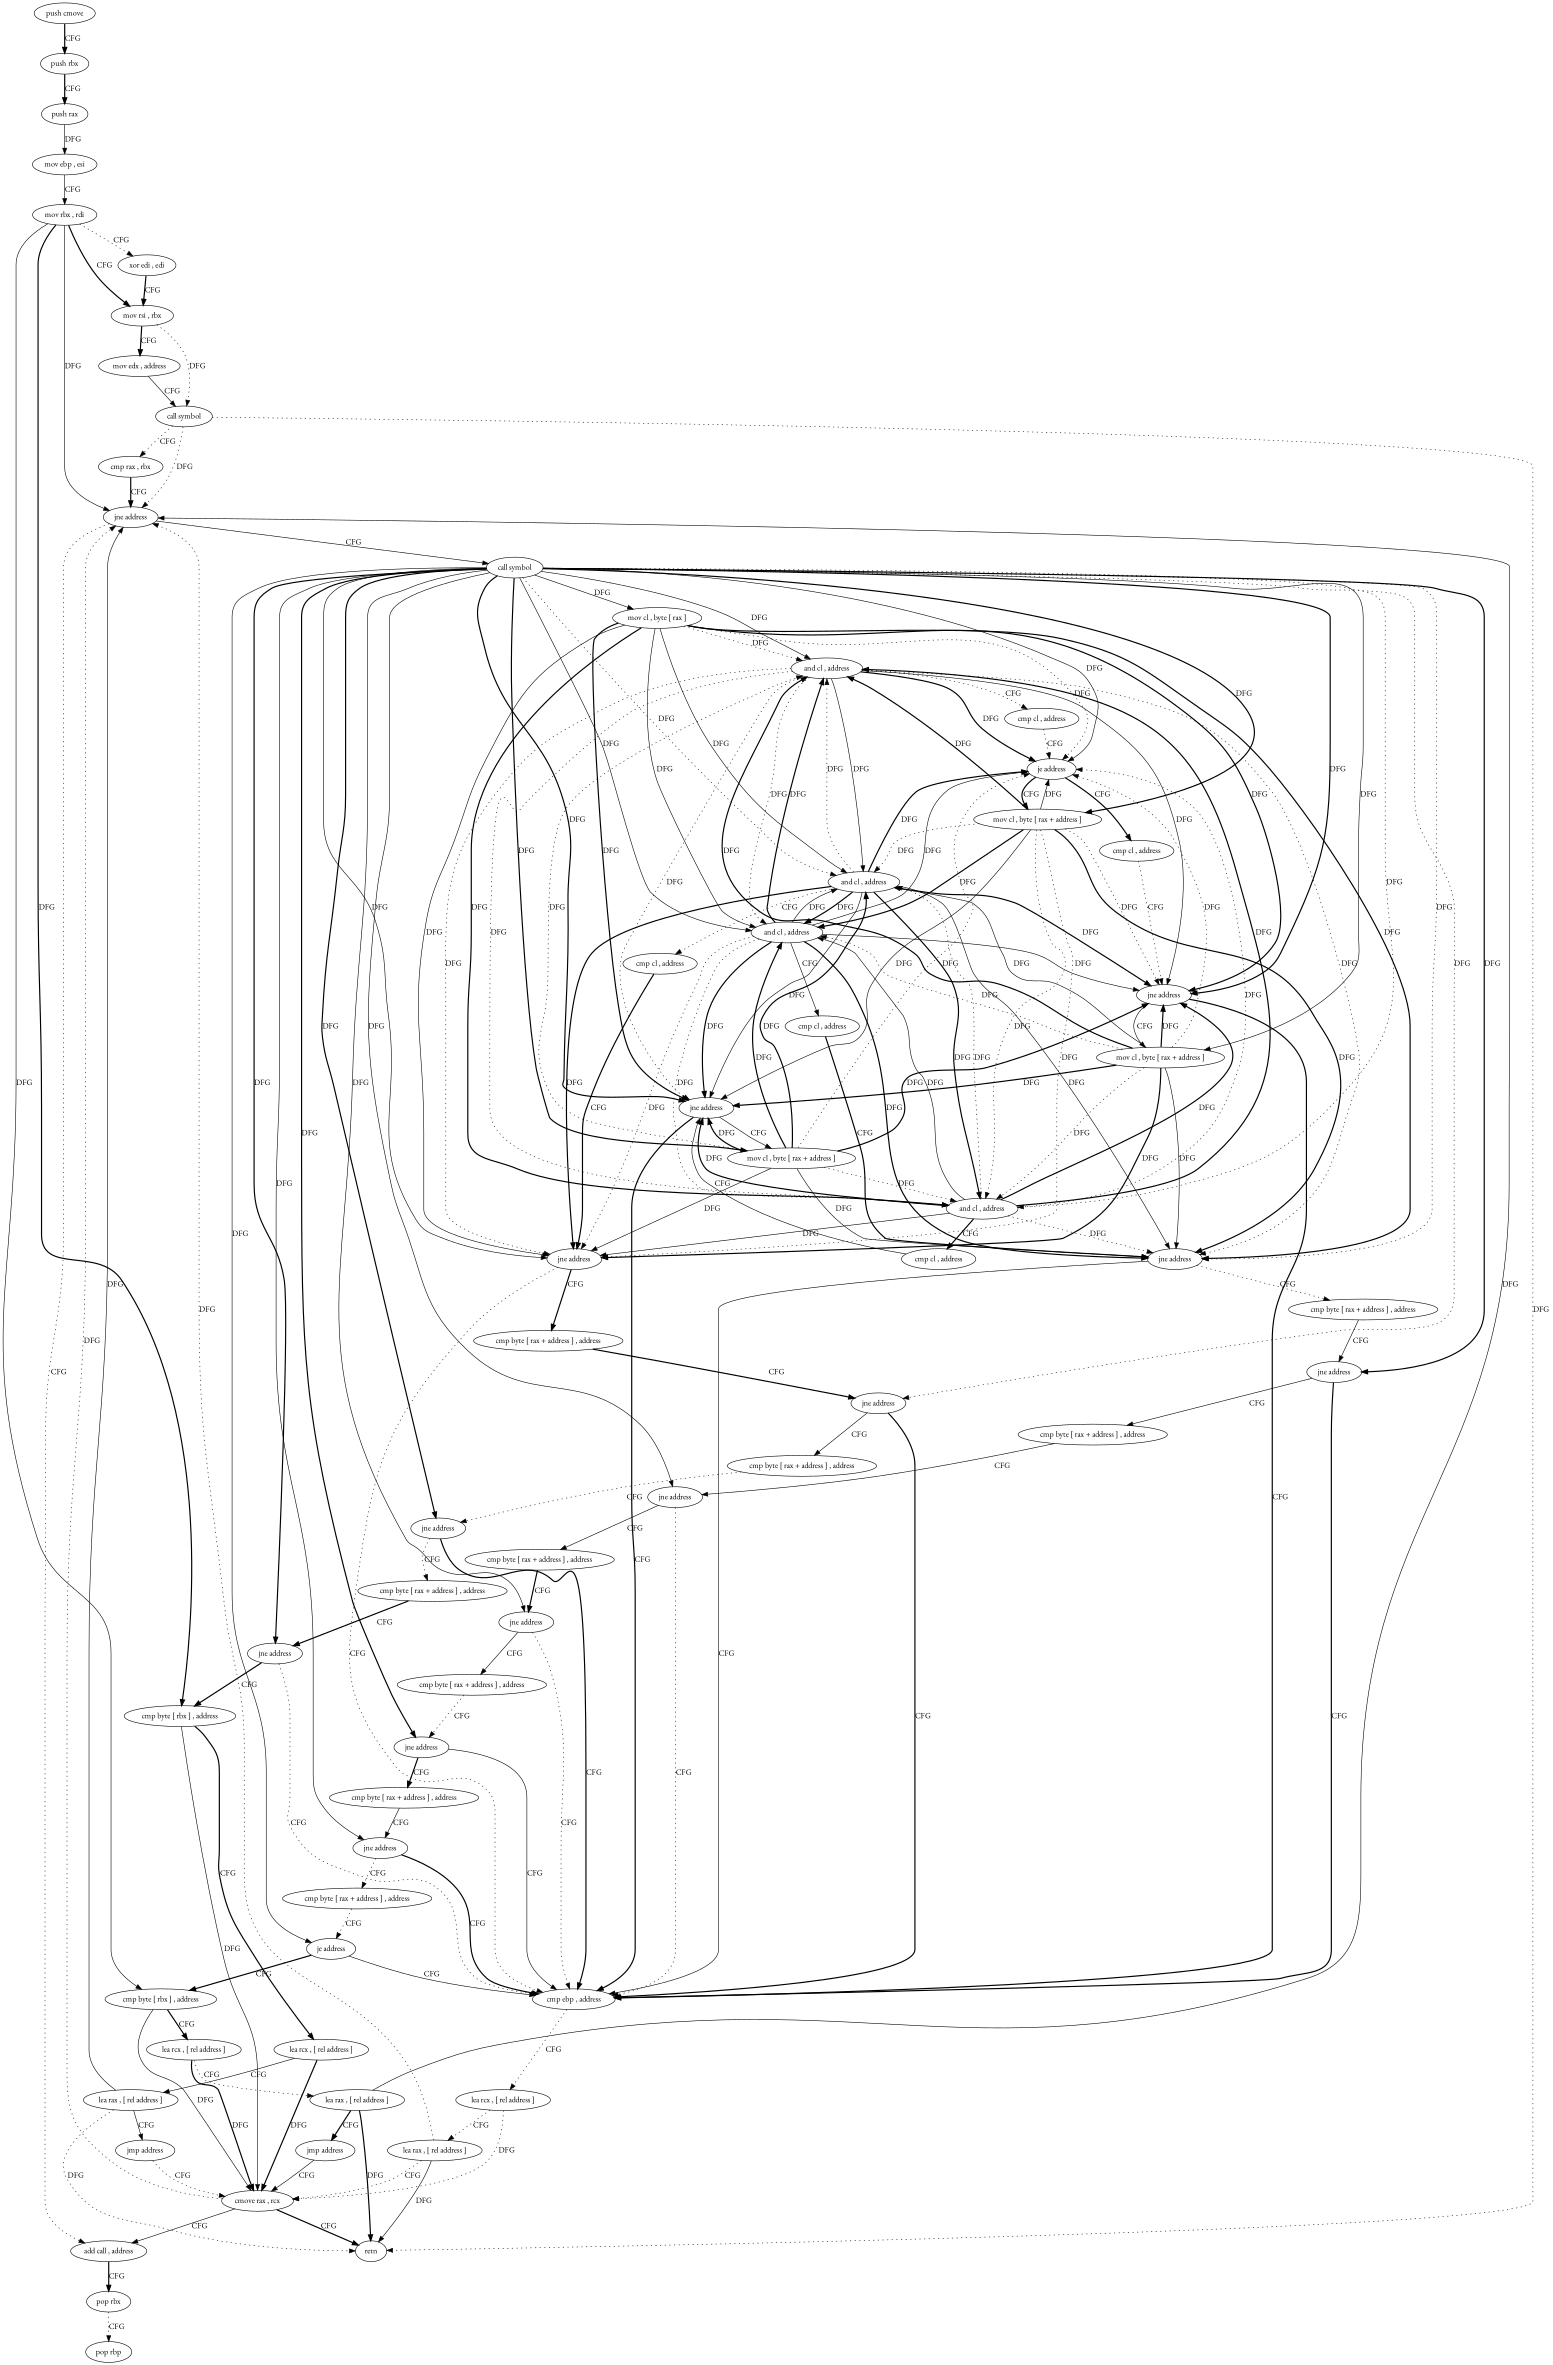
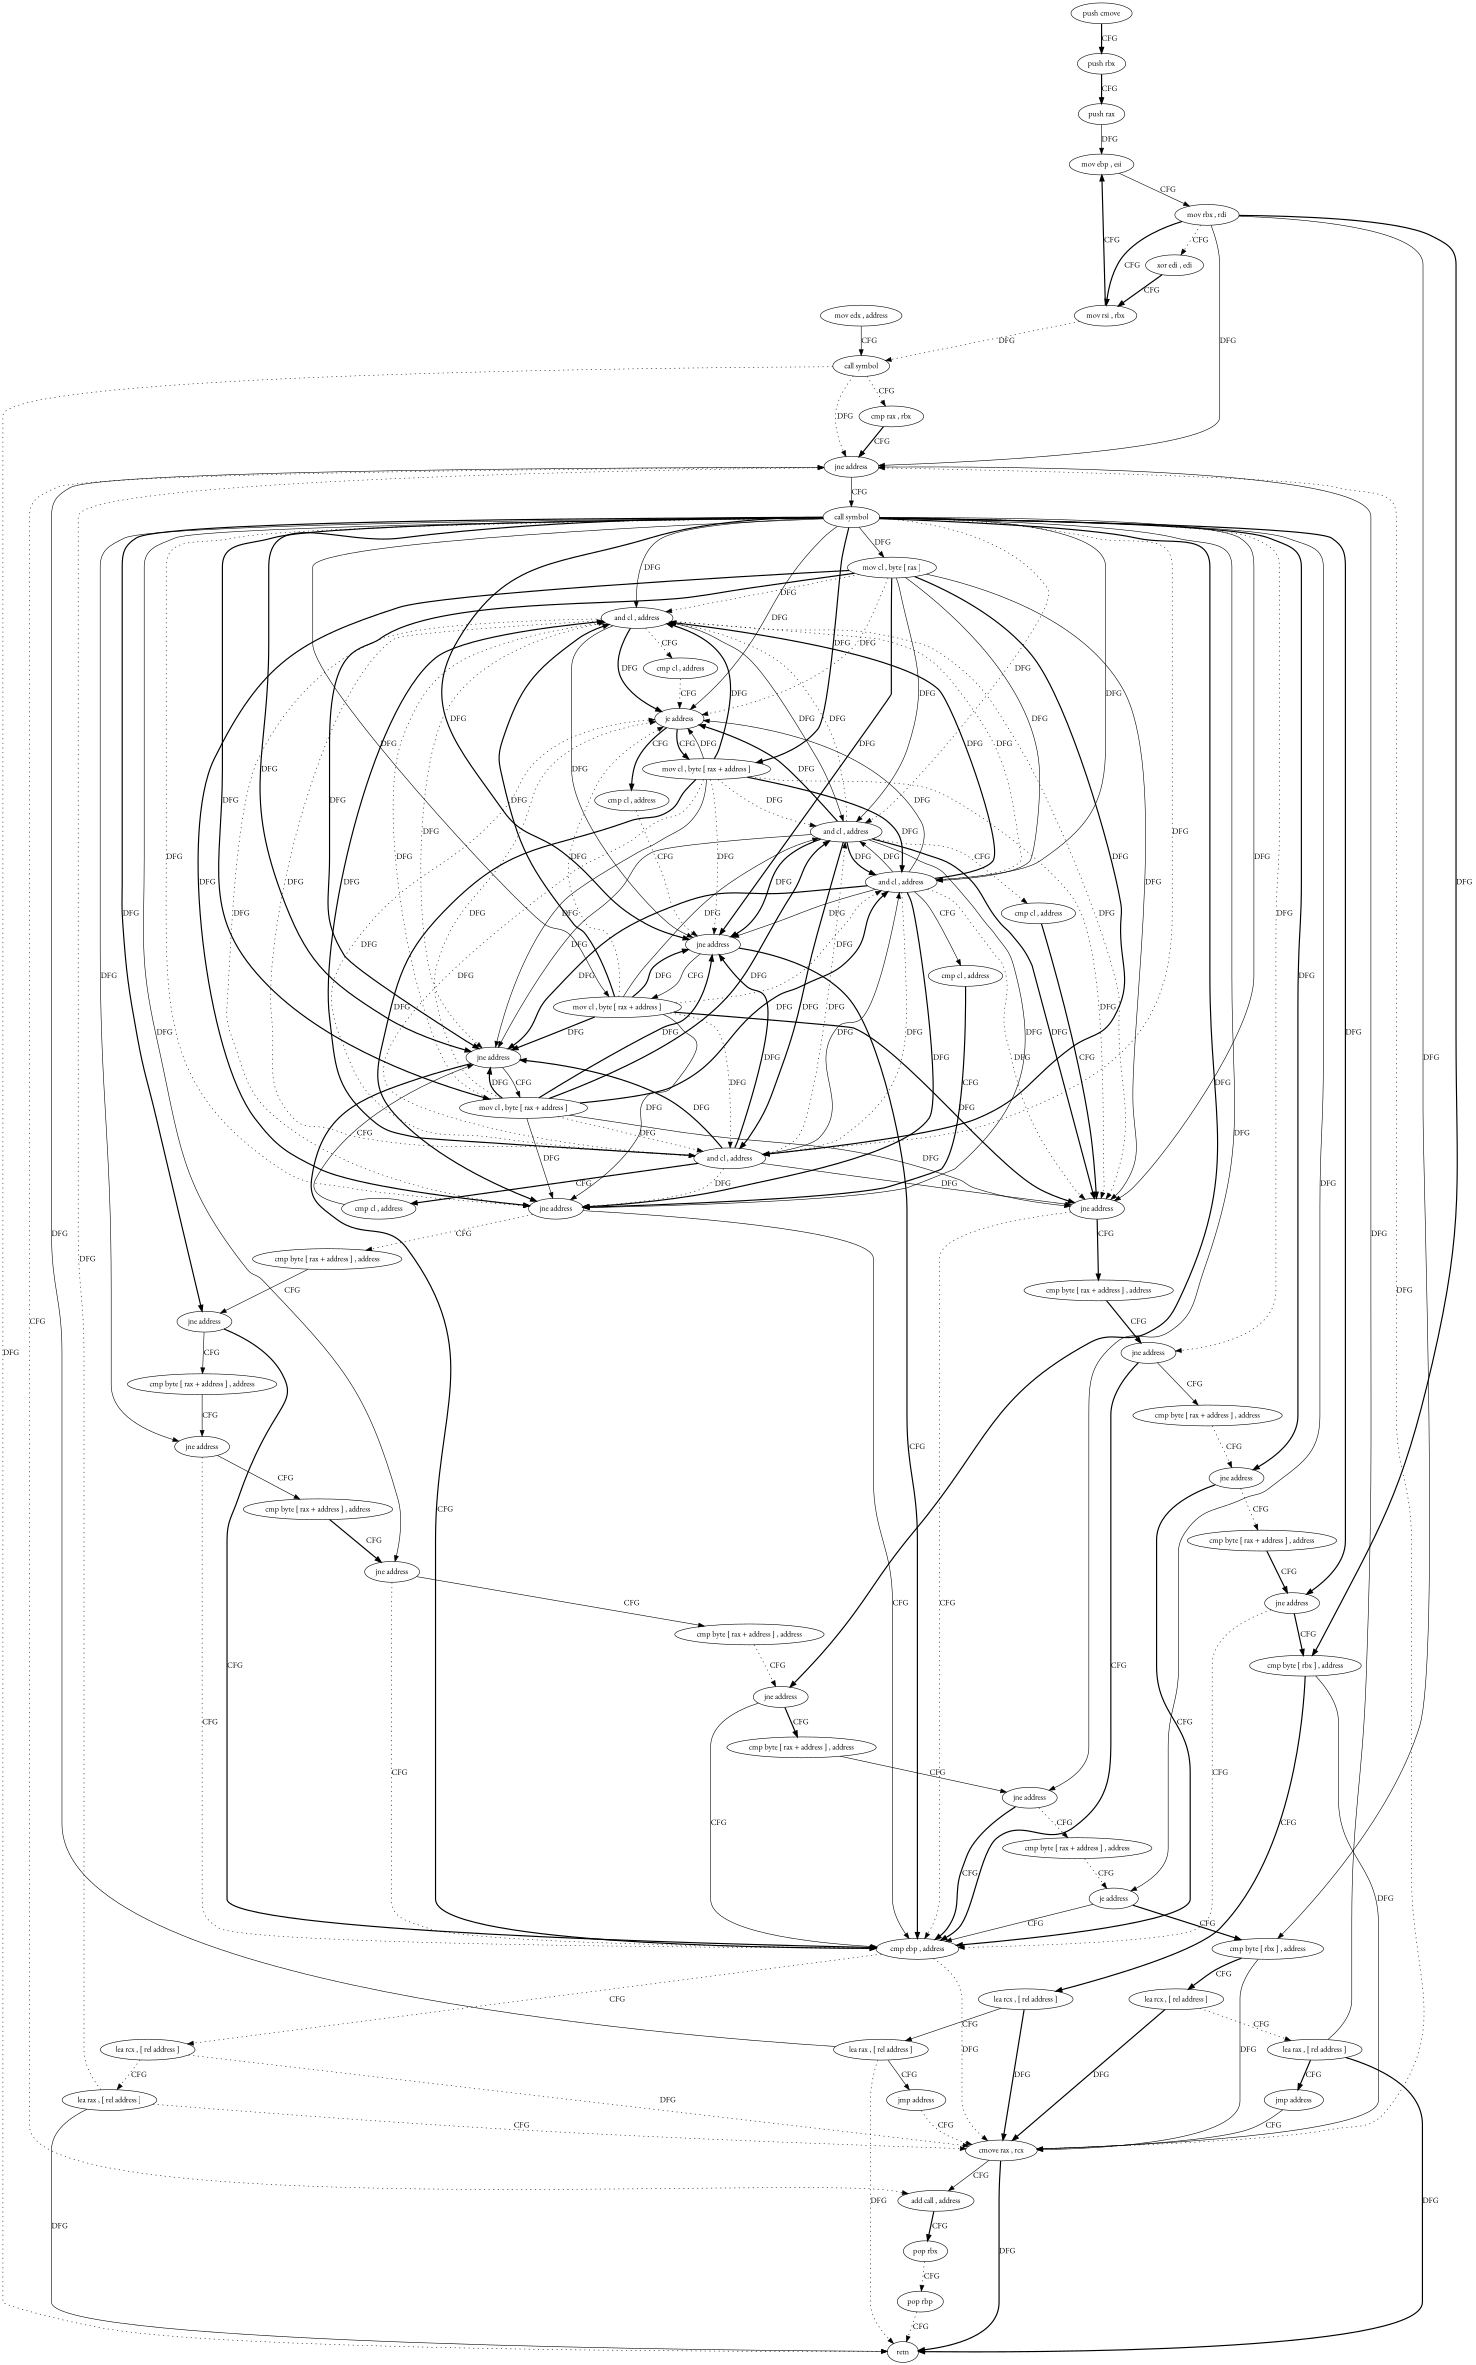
edge "mov rsi , rbx" -> "mov edx , address": now "mov rsi , rbx" -> "mov ebp , esi"
edge "cmp ebp , address" -> "cmove rax , rcx": added, label "DFG"
edge "cmove rax , rcx" -> "retn": label "CFG" -> "DFG"
edge "pop rbp" -> "retn": added, label "CFG"
